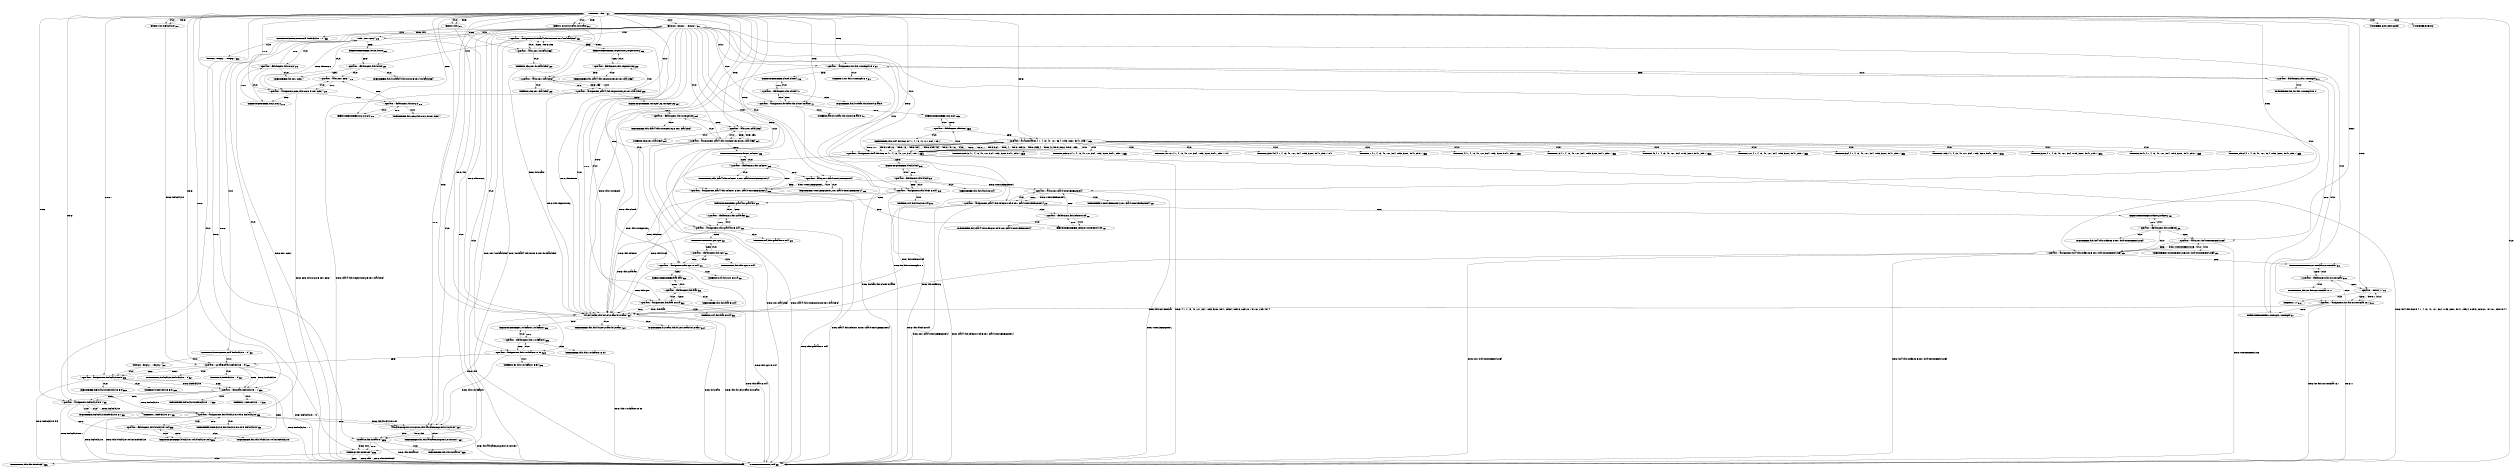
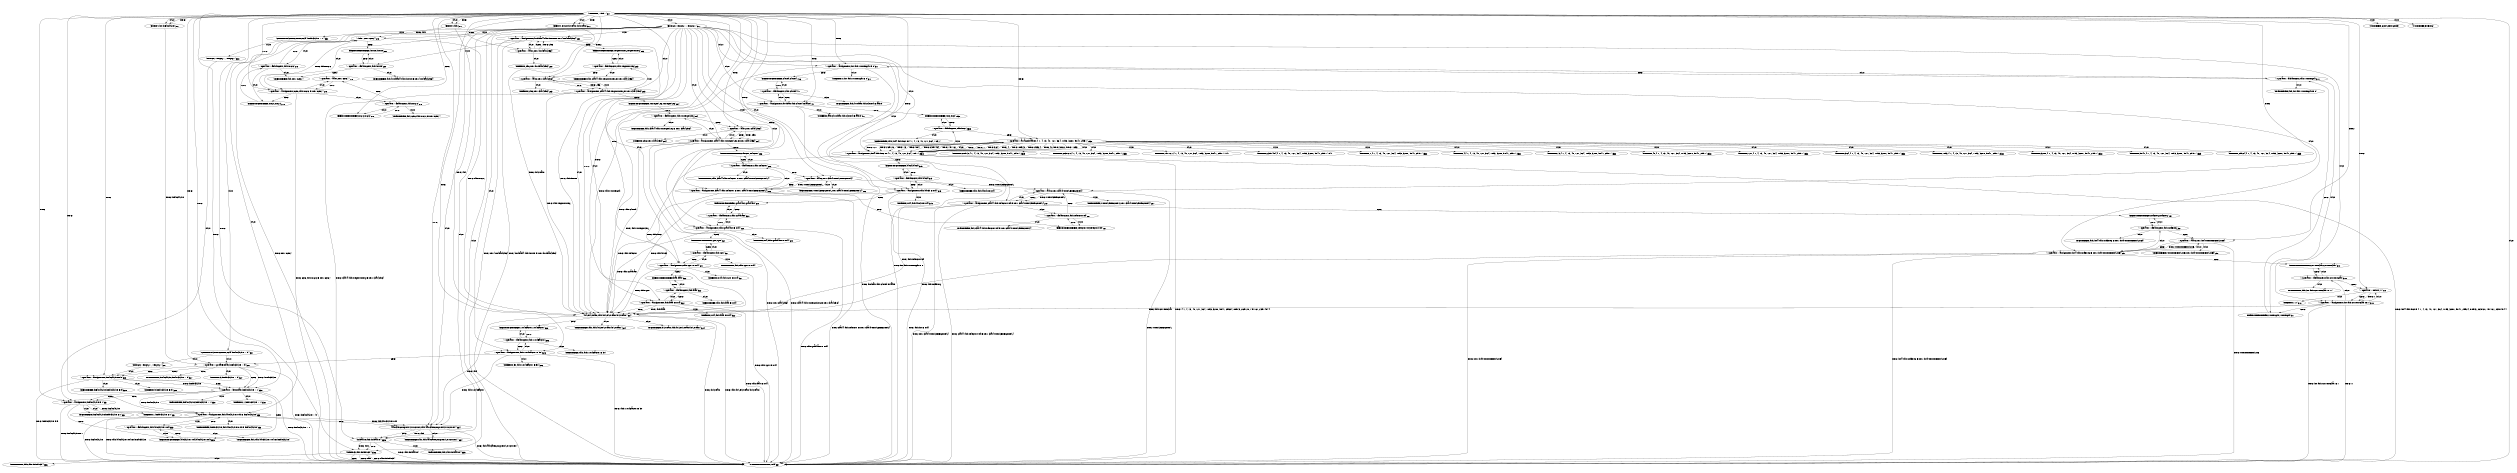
edge "(<operator>.fieldAccess,this.inUse)" -> "(<operator>.alloc,new CRC())": now "(<operator>.fieldAccess,this.inUse)" -> "(FIELD_IDENTIFIER,inUse,inUse)"
edge "(METHOD,<init>)" -> "(<operator>.assignment,inBlockSize = 9)": label "DDG: 1" -> "DDG: "
edge "(<operator>.assignment,this.block = null)" -> "(METHOD_RETURN,void)": label "DDG: this.block = null" -> "DDG: this.int = null"
edge "(<operator>.greaterThan,inBlockSize > 9)" -> "(IDENTIFIER,inBlockSize,inBlockSize > 9)": label "AST: " -> "CDG: "
